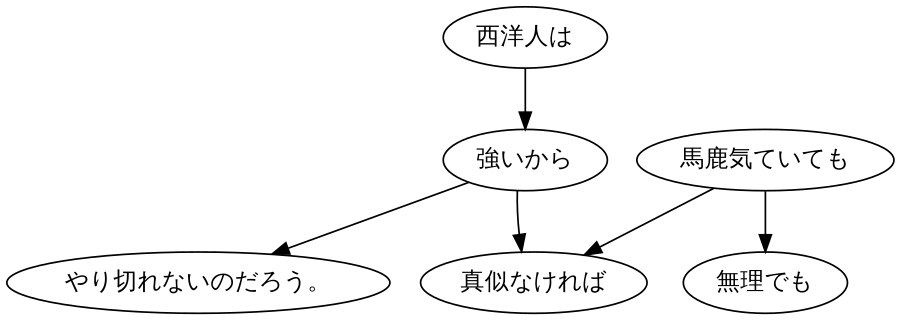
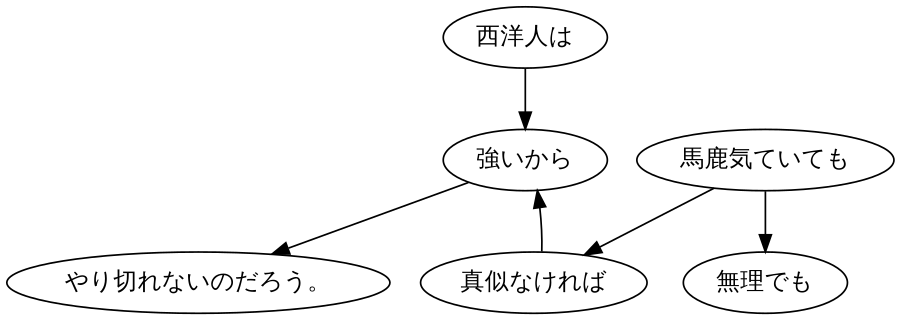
edge "強いから" -> "真似なければ": reversed
